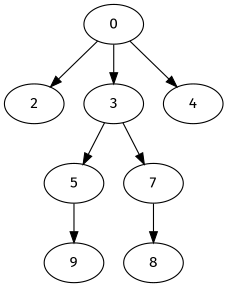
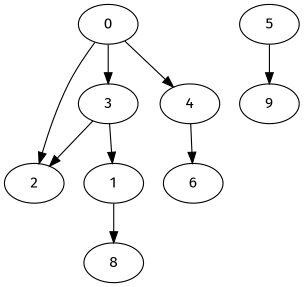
edge "3" -> "5": now "3" -> "2"
node "7": label "7" -> "1"
node "6": added
